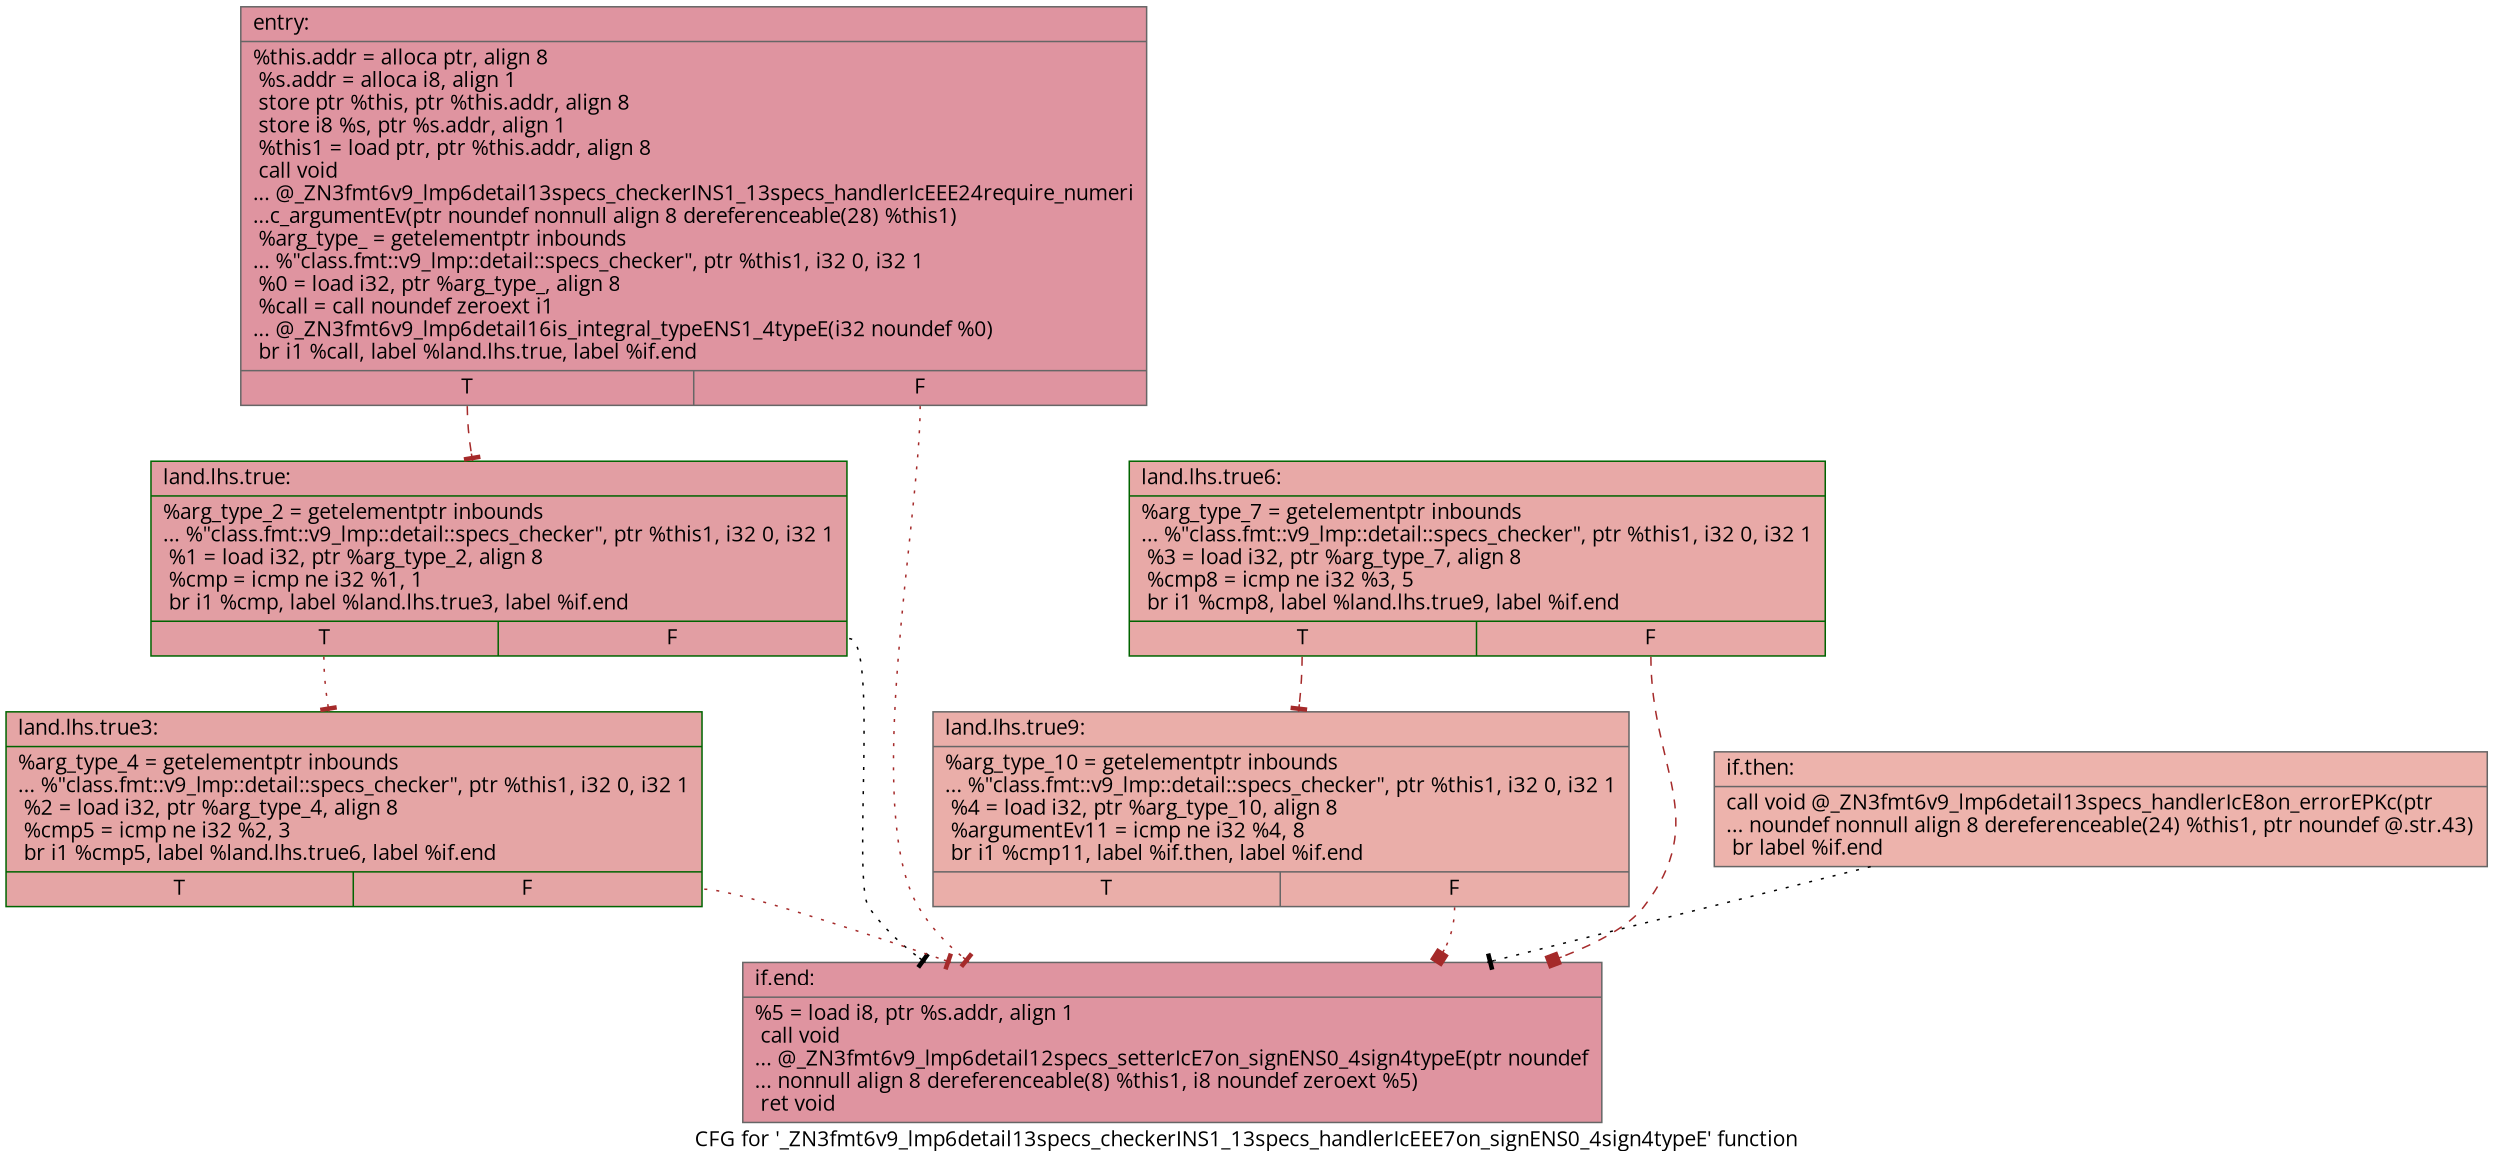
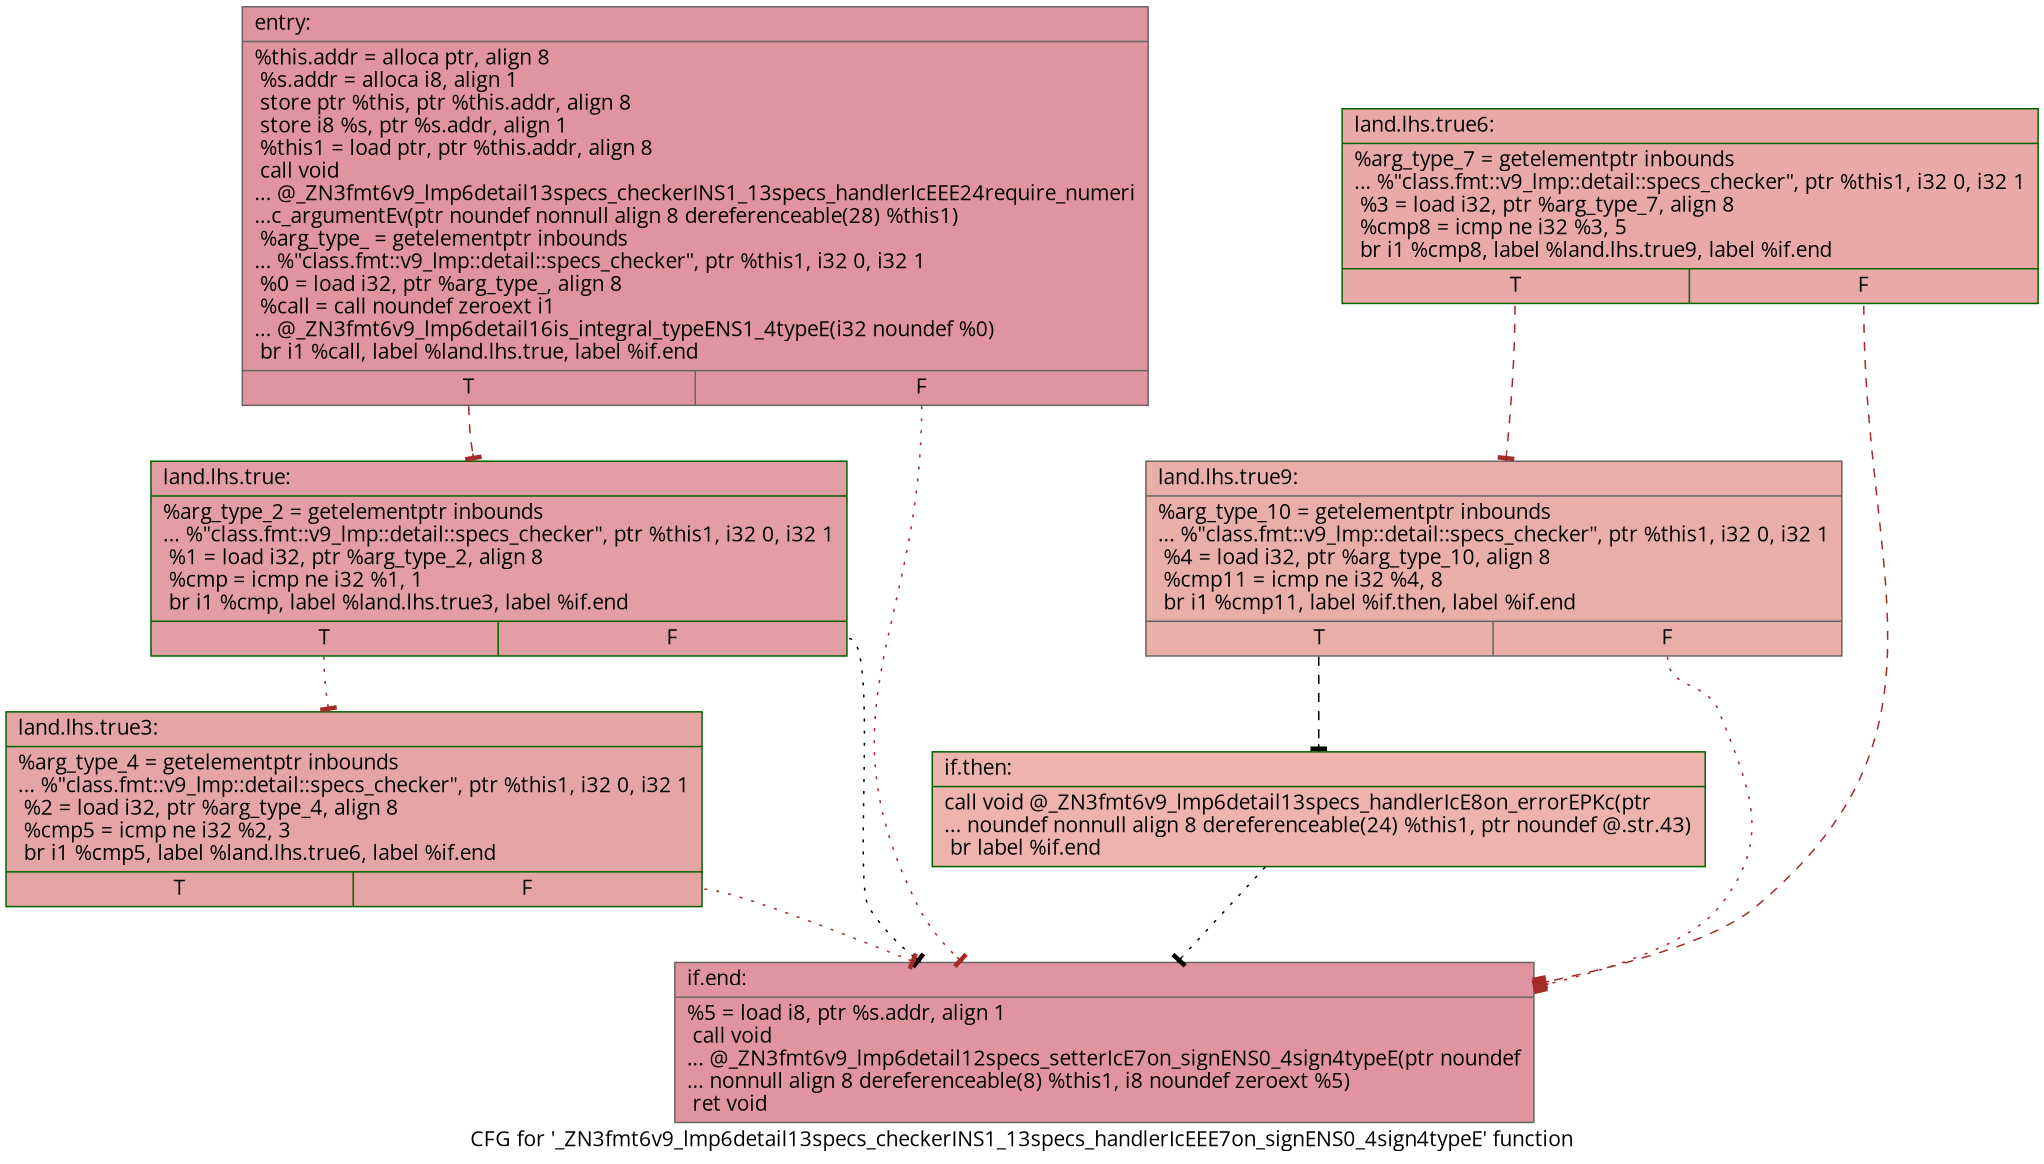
edge "land.lhs.true9:" -> "if.then:": added
node "if.then:": color gray40 -> darkgreen
node "land.lhs.true9:": text "%argumentEv11 = icmp ne i32 %4, 8" -> "%cmp11 = icmp ne i32 %4, 8"
